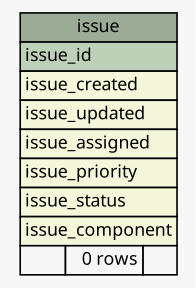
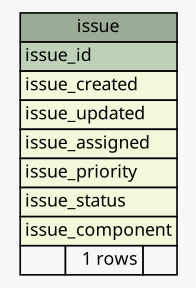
node "issue": text "0 rows" -> "1 rows"
